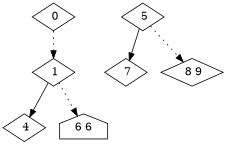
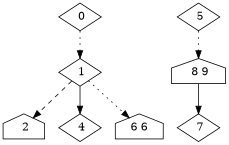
edge "5" -> "7": now "8 9" -> "7"
node "8 9": shape diamond -> house
node "2": added
